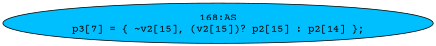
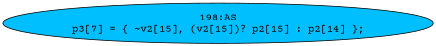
node "168:AS p3[7] = { ~v2[15], (v2[15])? p2[15] : p2[14] };": label "168:AS p3[7] = { ~v2[15], (v2[15])? p2[15] : p2[14] };" -> "198:AS p3[7] = { ~v2[15], (v2[15])? p2[15] : p2[14] };"
